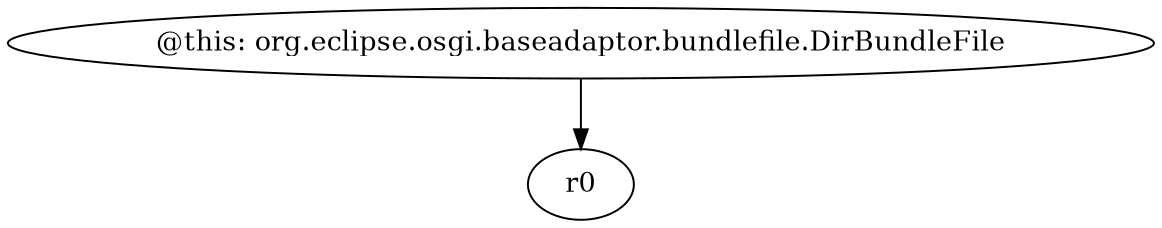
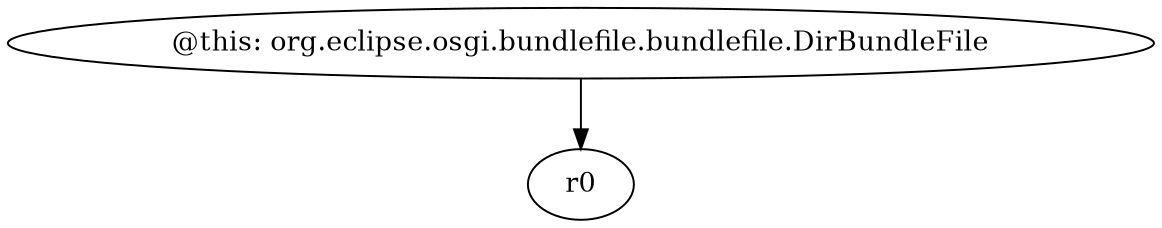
node "@this: org.eclipse.osgi.baseadaptor.bundlefile.DirBundleFile": label "@this: org.eclipse.osgi.baseadaptor.bundlefile.DirBundleFile" -> "@this: org.eclipse.osgi.bundlefile.bundlefile.DirBundleFile"
